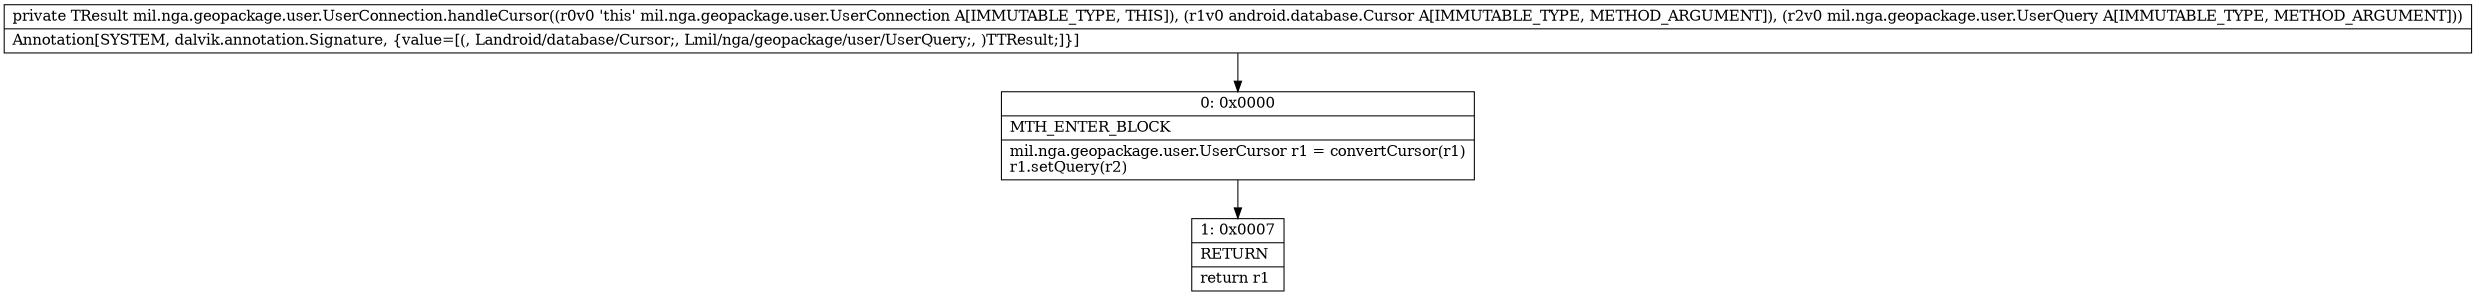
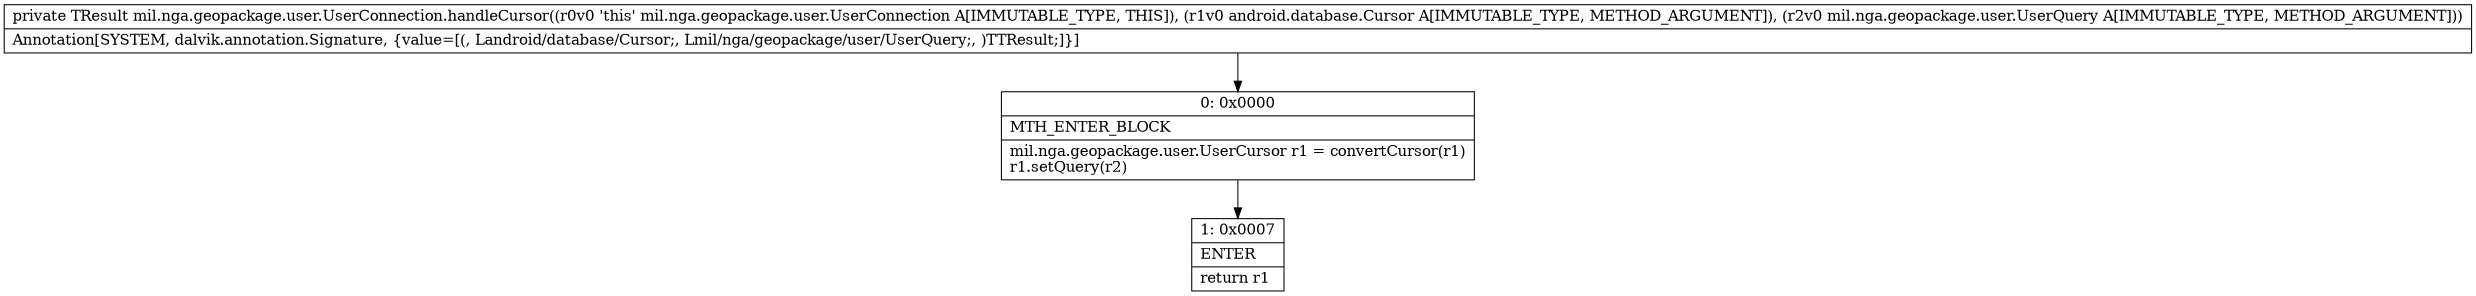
node "1: 0x0007": text "RETURN" -> "ENTER"
